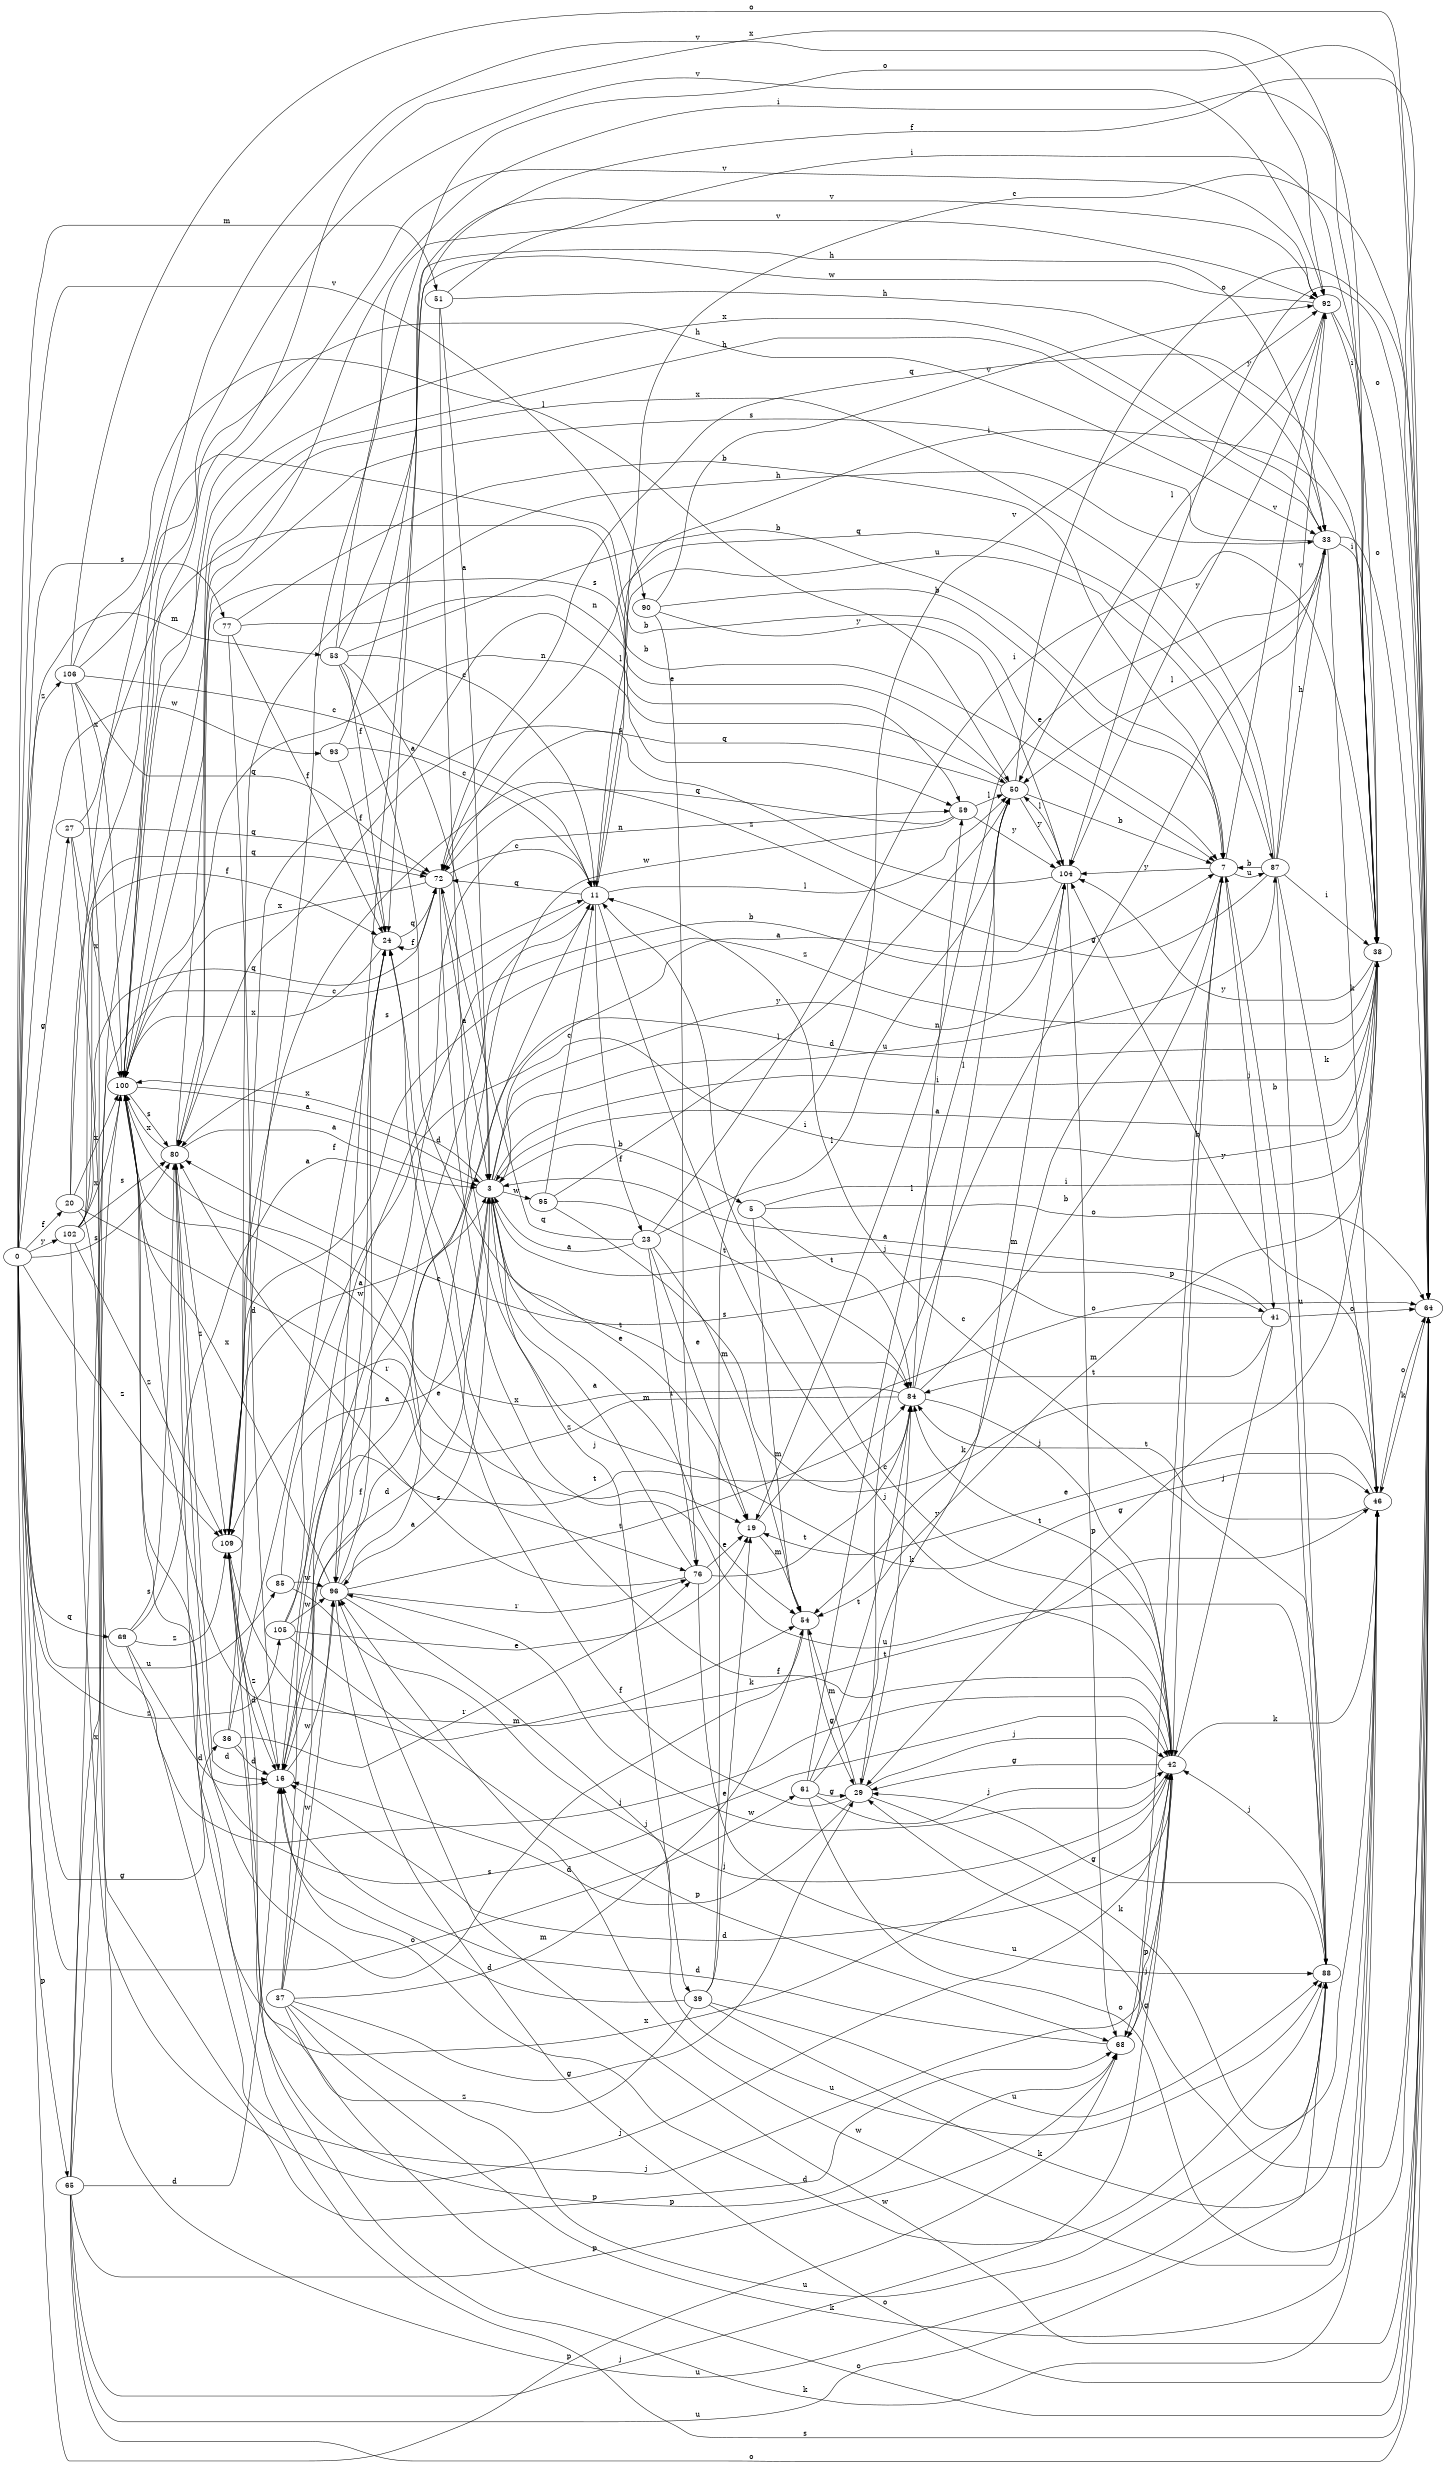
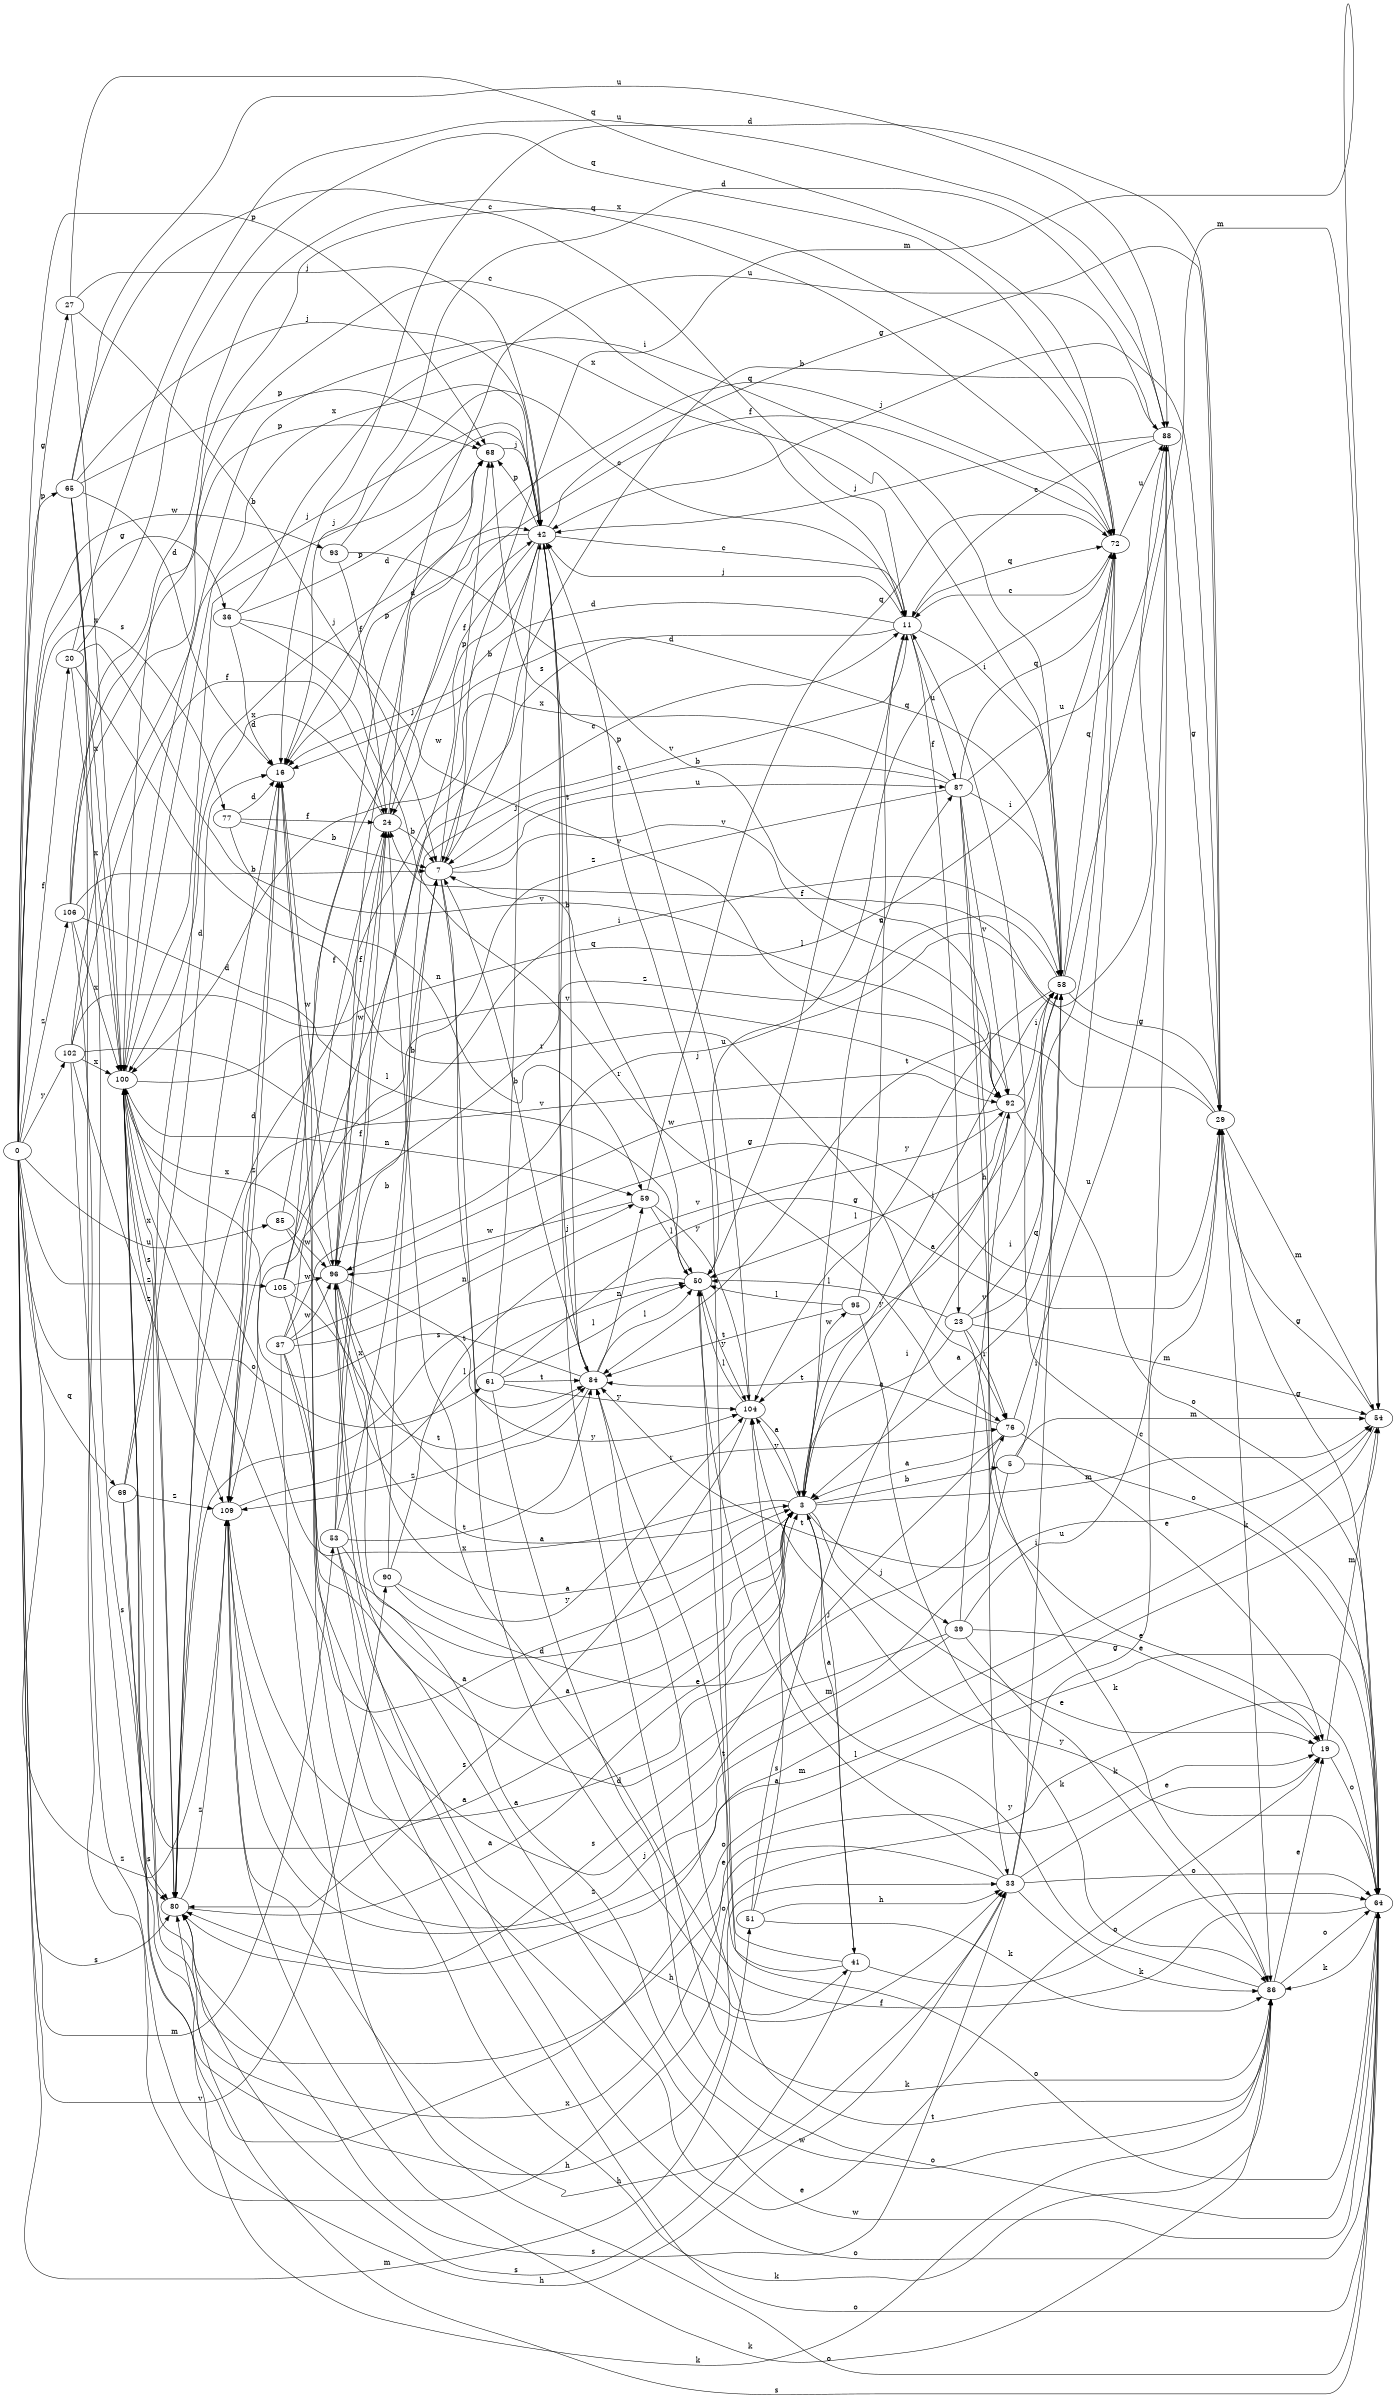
node "38": label "38" -> "58"
edge "16" -> "7": now "24" -> "7"
node "46": label "46" -> "86"
